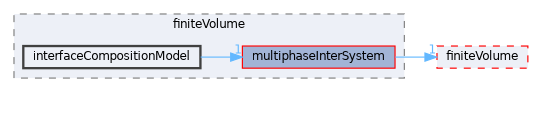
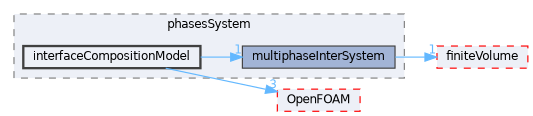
cluster "finiteVolume": label "finiteVolume" -> "phasesSystem"
node "multiphaseInterSystem": color red -> grey25
node "OpenFOAM": added
